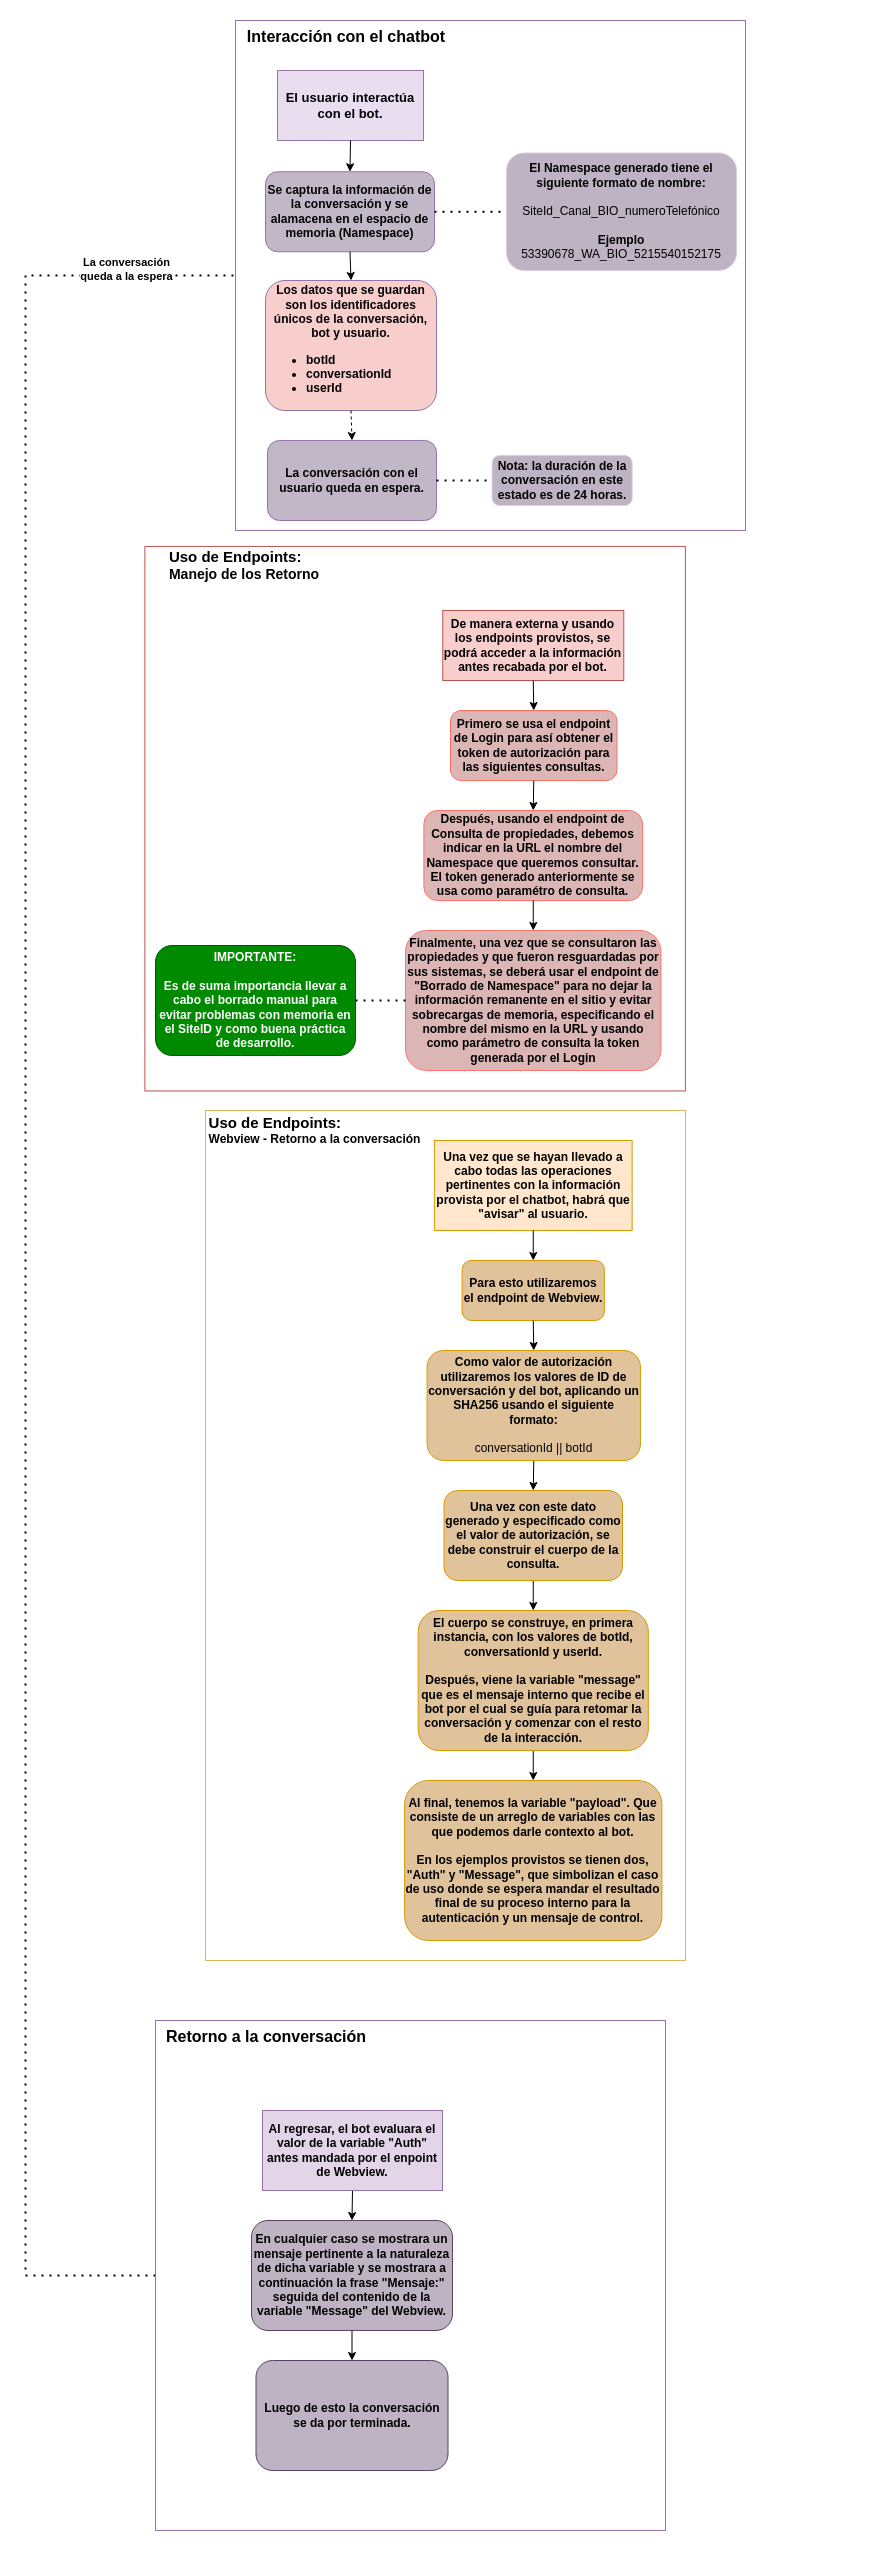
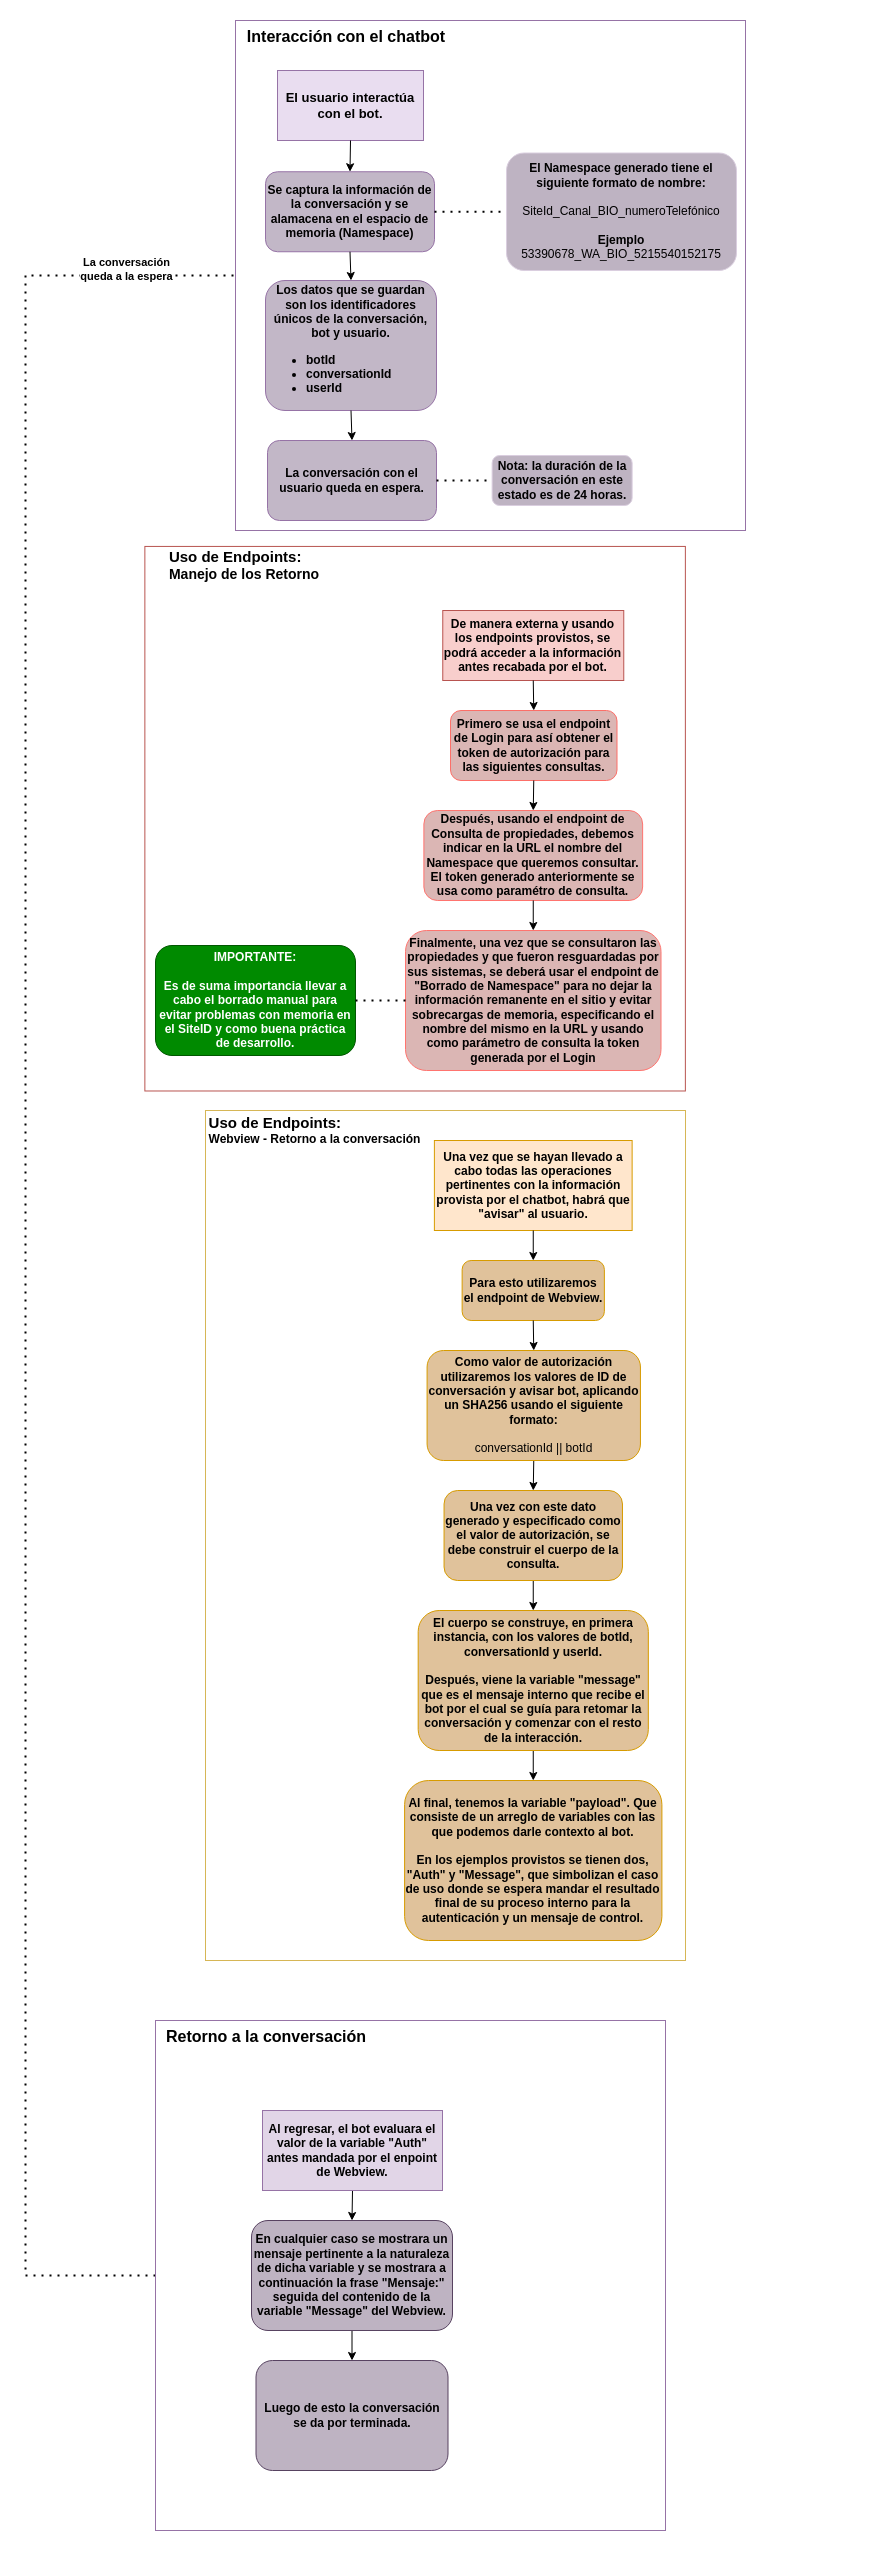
node "Los datos que se guardan son los identificadores únicos de la conversación, bot y usuario. botId conversationId userId": fillcolor #f8cecc -> #c2b7c7
edge "Los datos que se guardan son los identificadores únicos de la conversación, bot y usuario. botId conversationId userId" -> "La conversación con el usuario queda en espera.": style dashed -> solid
node "Como valor de autorización utilizaremos los valores de ID de conversación y del bot, aplicando un SHA256 usando el siguiente formato: conversationId || botId": label "Como valor de autorización utilizaremos los valores de ID de conversación y del bot, aplicando un SHA256 usando el siguiente formato: conversationId || botId" -> "Como valor de autorización utilizaremos los valores de ID de conversación y avisar bot, aplicando un SHA256 usando el siguiente formato: conversationId || botId"
